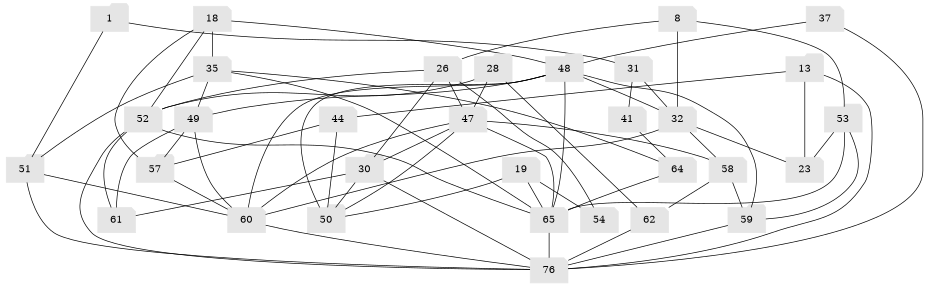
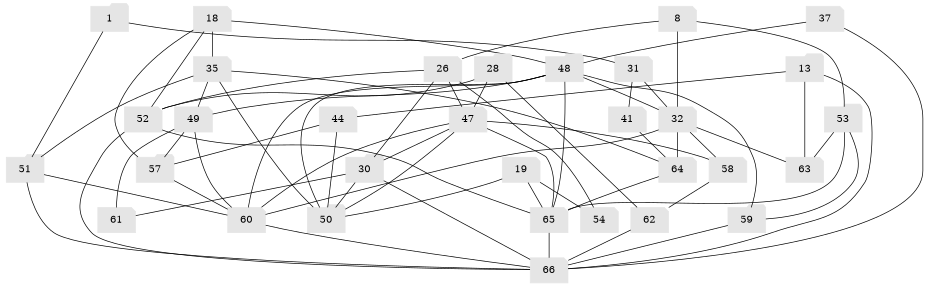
edge "35" -- "65": now "35" -- "50"
edge "32" -- "64": added
edge "52" -- "61": removed
node "23": label "23" -> "63"
edge "58" -- "59": removed
node "76": label "76" -> "66"
